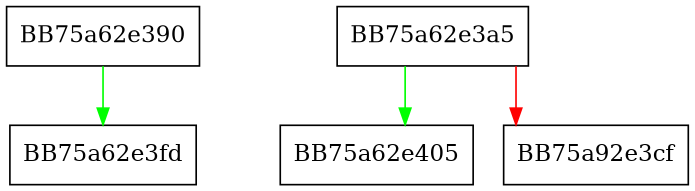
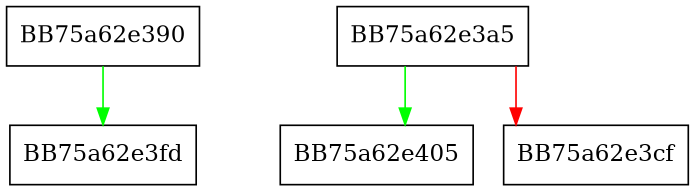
node "BB75a92e3cf": label "BB75a92e3cf" -> "BB75a62e3cf"
